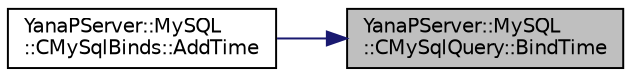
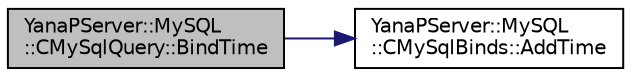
edge "YanaPServer::MySQL ::CMySqlBinds::AddTime" -> "YanaPServer::MySQL ::CMySqlQuery::BindTime": reversed
